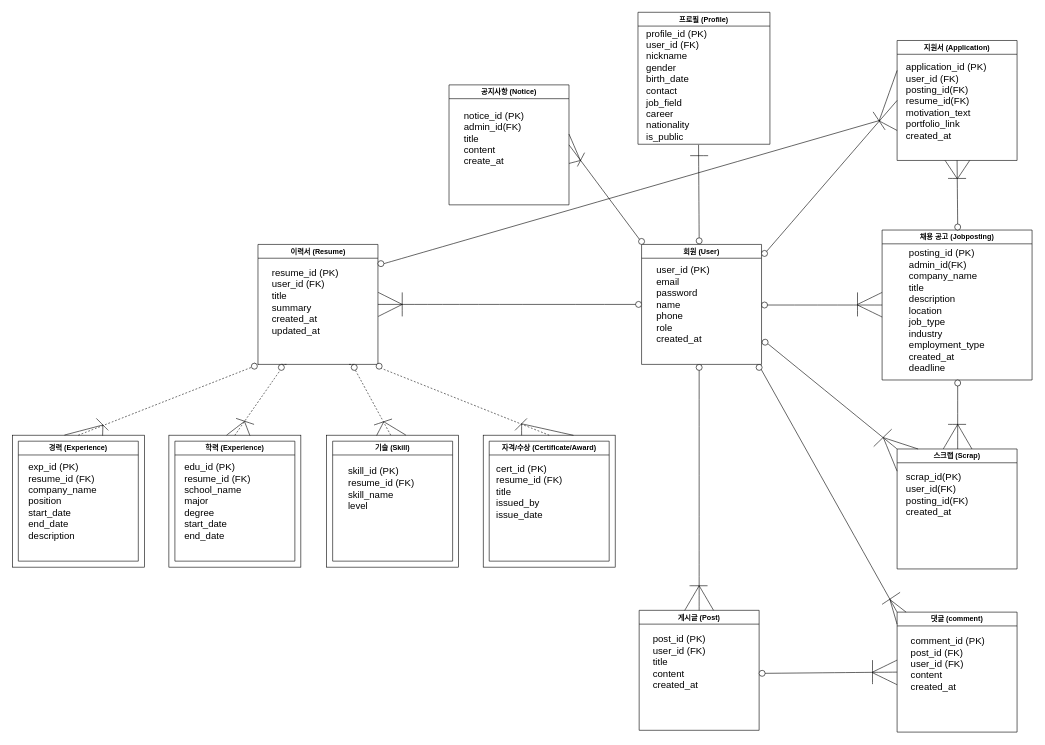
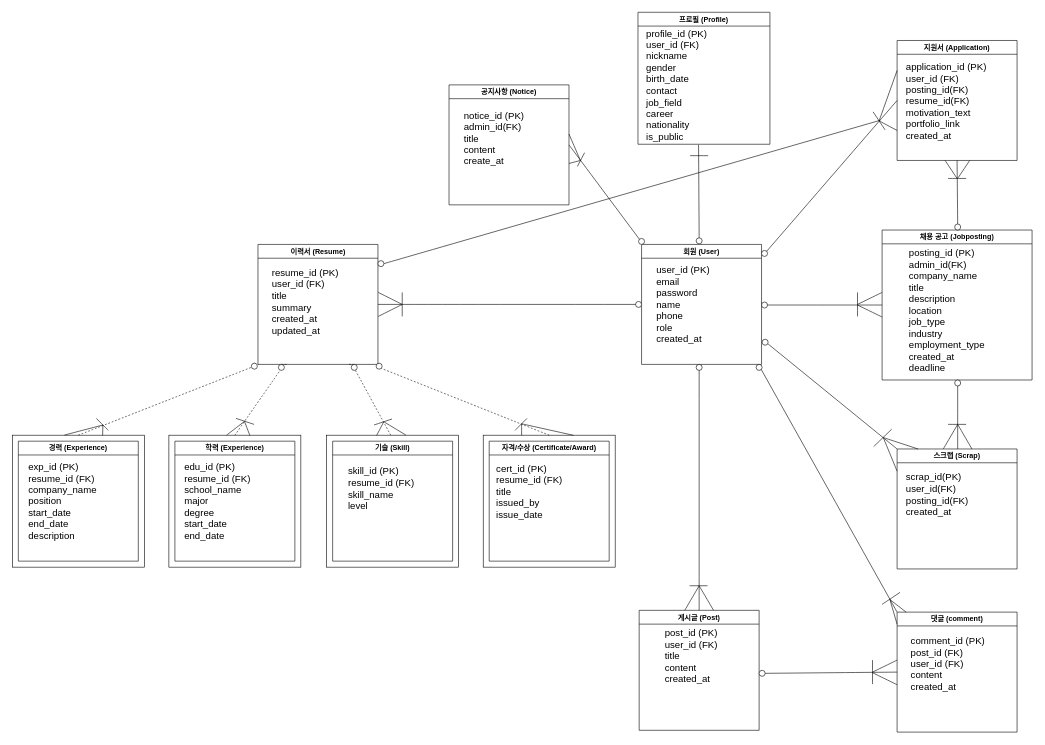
node "post_id (PK) user_id (FK) title content created_at": moved (685, 662) -> (697, 656)
